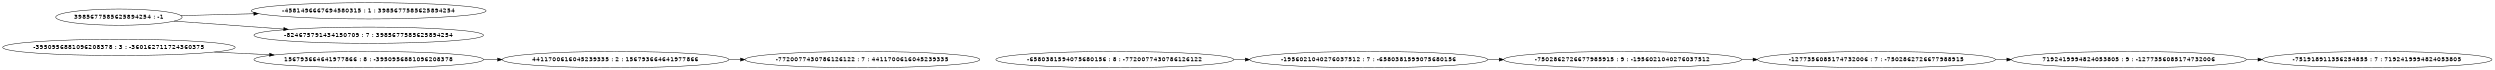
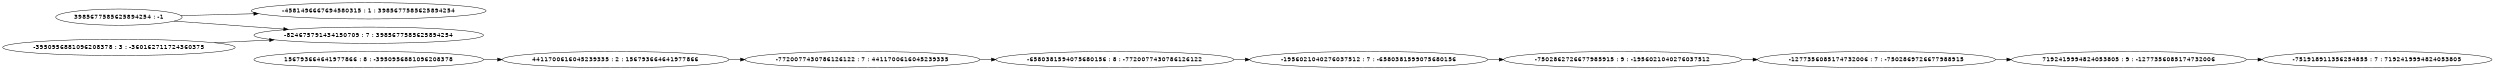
edge "-3950956881096208378 : 3 : -360162711724360375" -> "156793664641977866 : 8 : -3950956881096208378": now "-3950956881096208378 : 3 : -360162711724360375" -> "-824675791434150709 : 7 : 3985677585625894254"
edge "-7720077430786126122 : 7 : 4411700616045239335" -> "-6580381594075680156 : 8 : -7720077430786126122": added
node "-1277356085174732006 : 7 : -7502862726677988915": label "-1277356085174732006 : 7 : -7502862726677988915" -> "-1277356085174732006 : 7 : -7502869726677988915"
